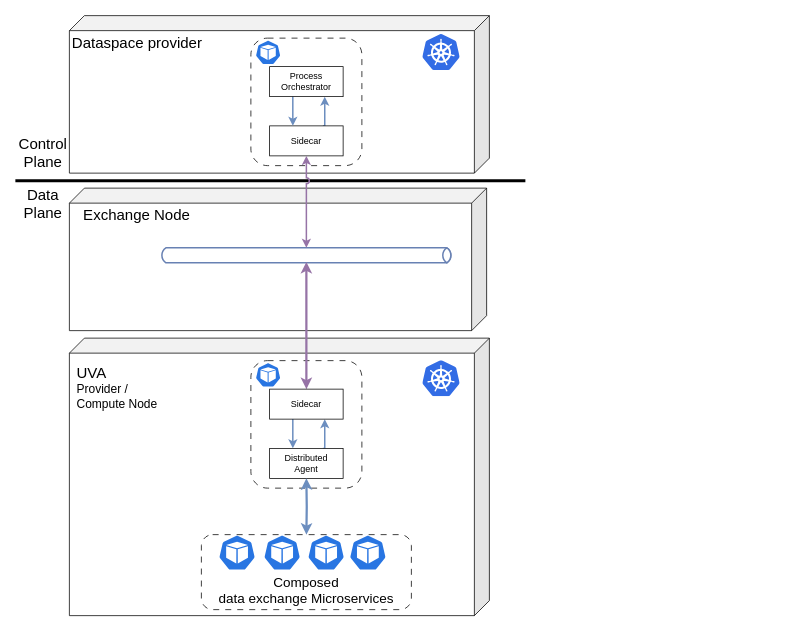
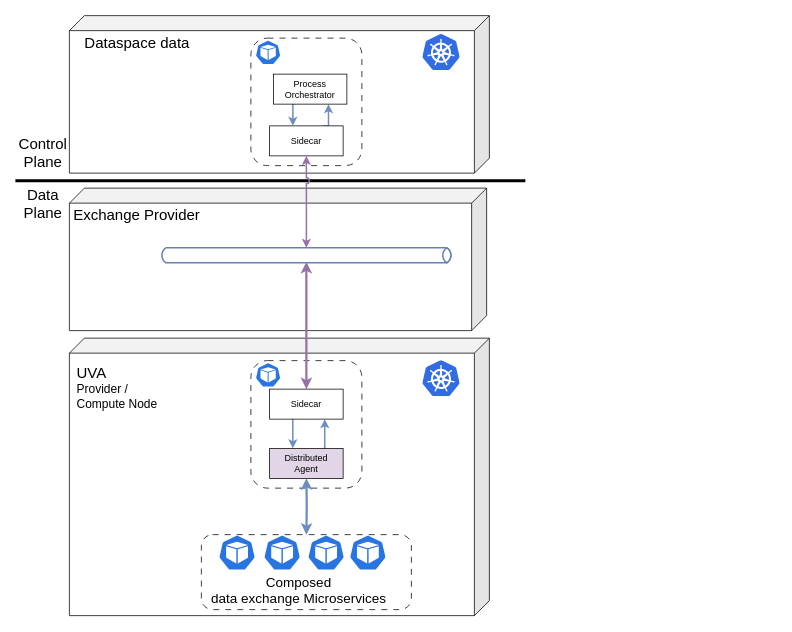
node "Dataspace provider": label "Dataspace provider" -> "Dataspace data"
node "Process Orchestrator": moved (306, 81) -> (310, 89)
node "Exchange Node": label "Exchange Node" -> "Exchange Provider"
node "Distributed Agent": fillcolor #ffffff -> #e1d5e7
node "Composed data exchange Microservices": moved (306, 591) -> (299, 591)
